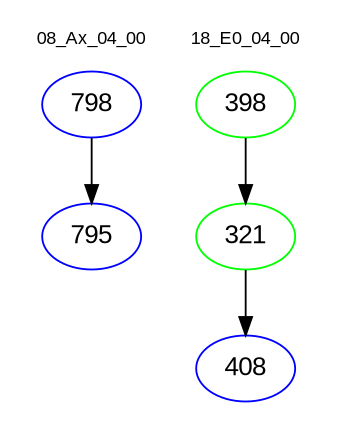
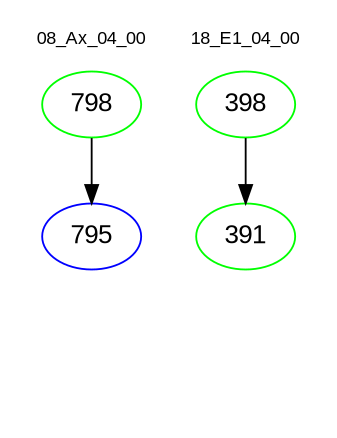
cluster "18_E0_04_00": label "18_E0_04_00" -> "18_E1_04_00"
node "798": color blue -> green
node "321": label "321" -> "391"
node "408": removed
